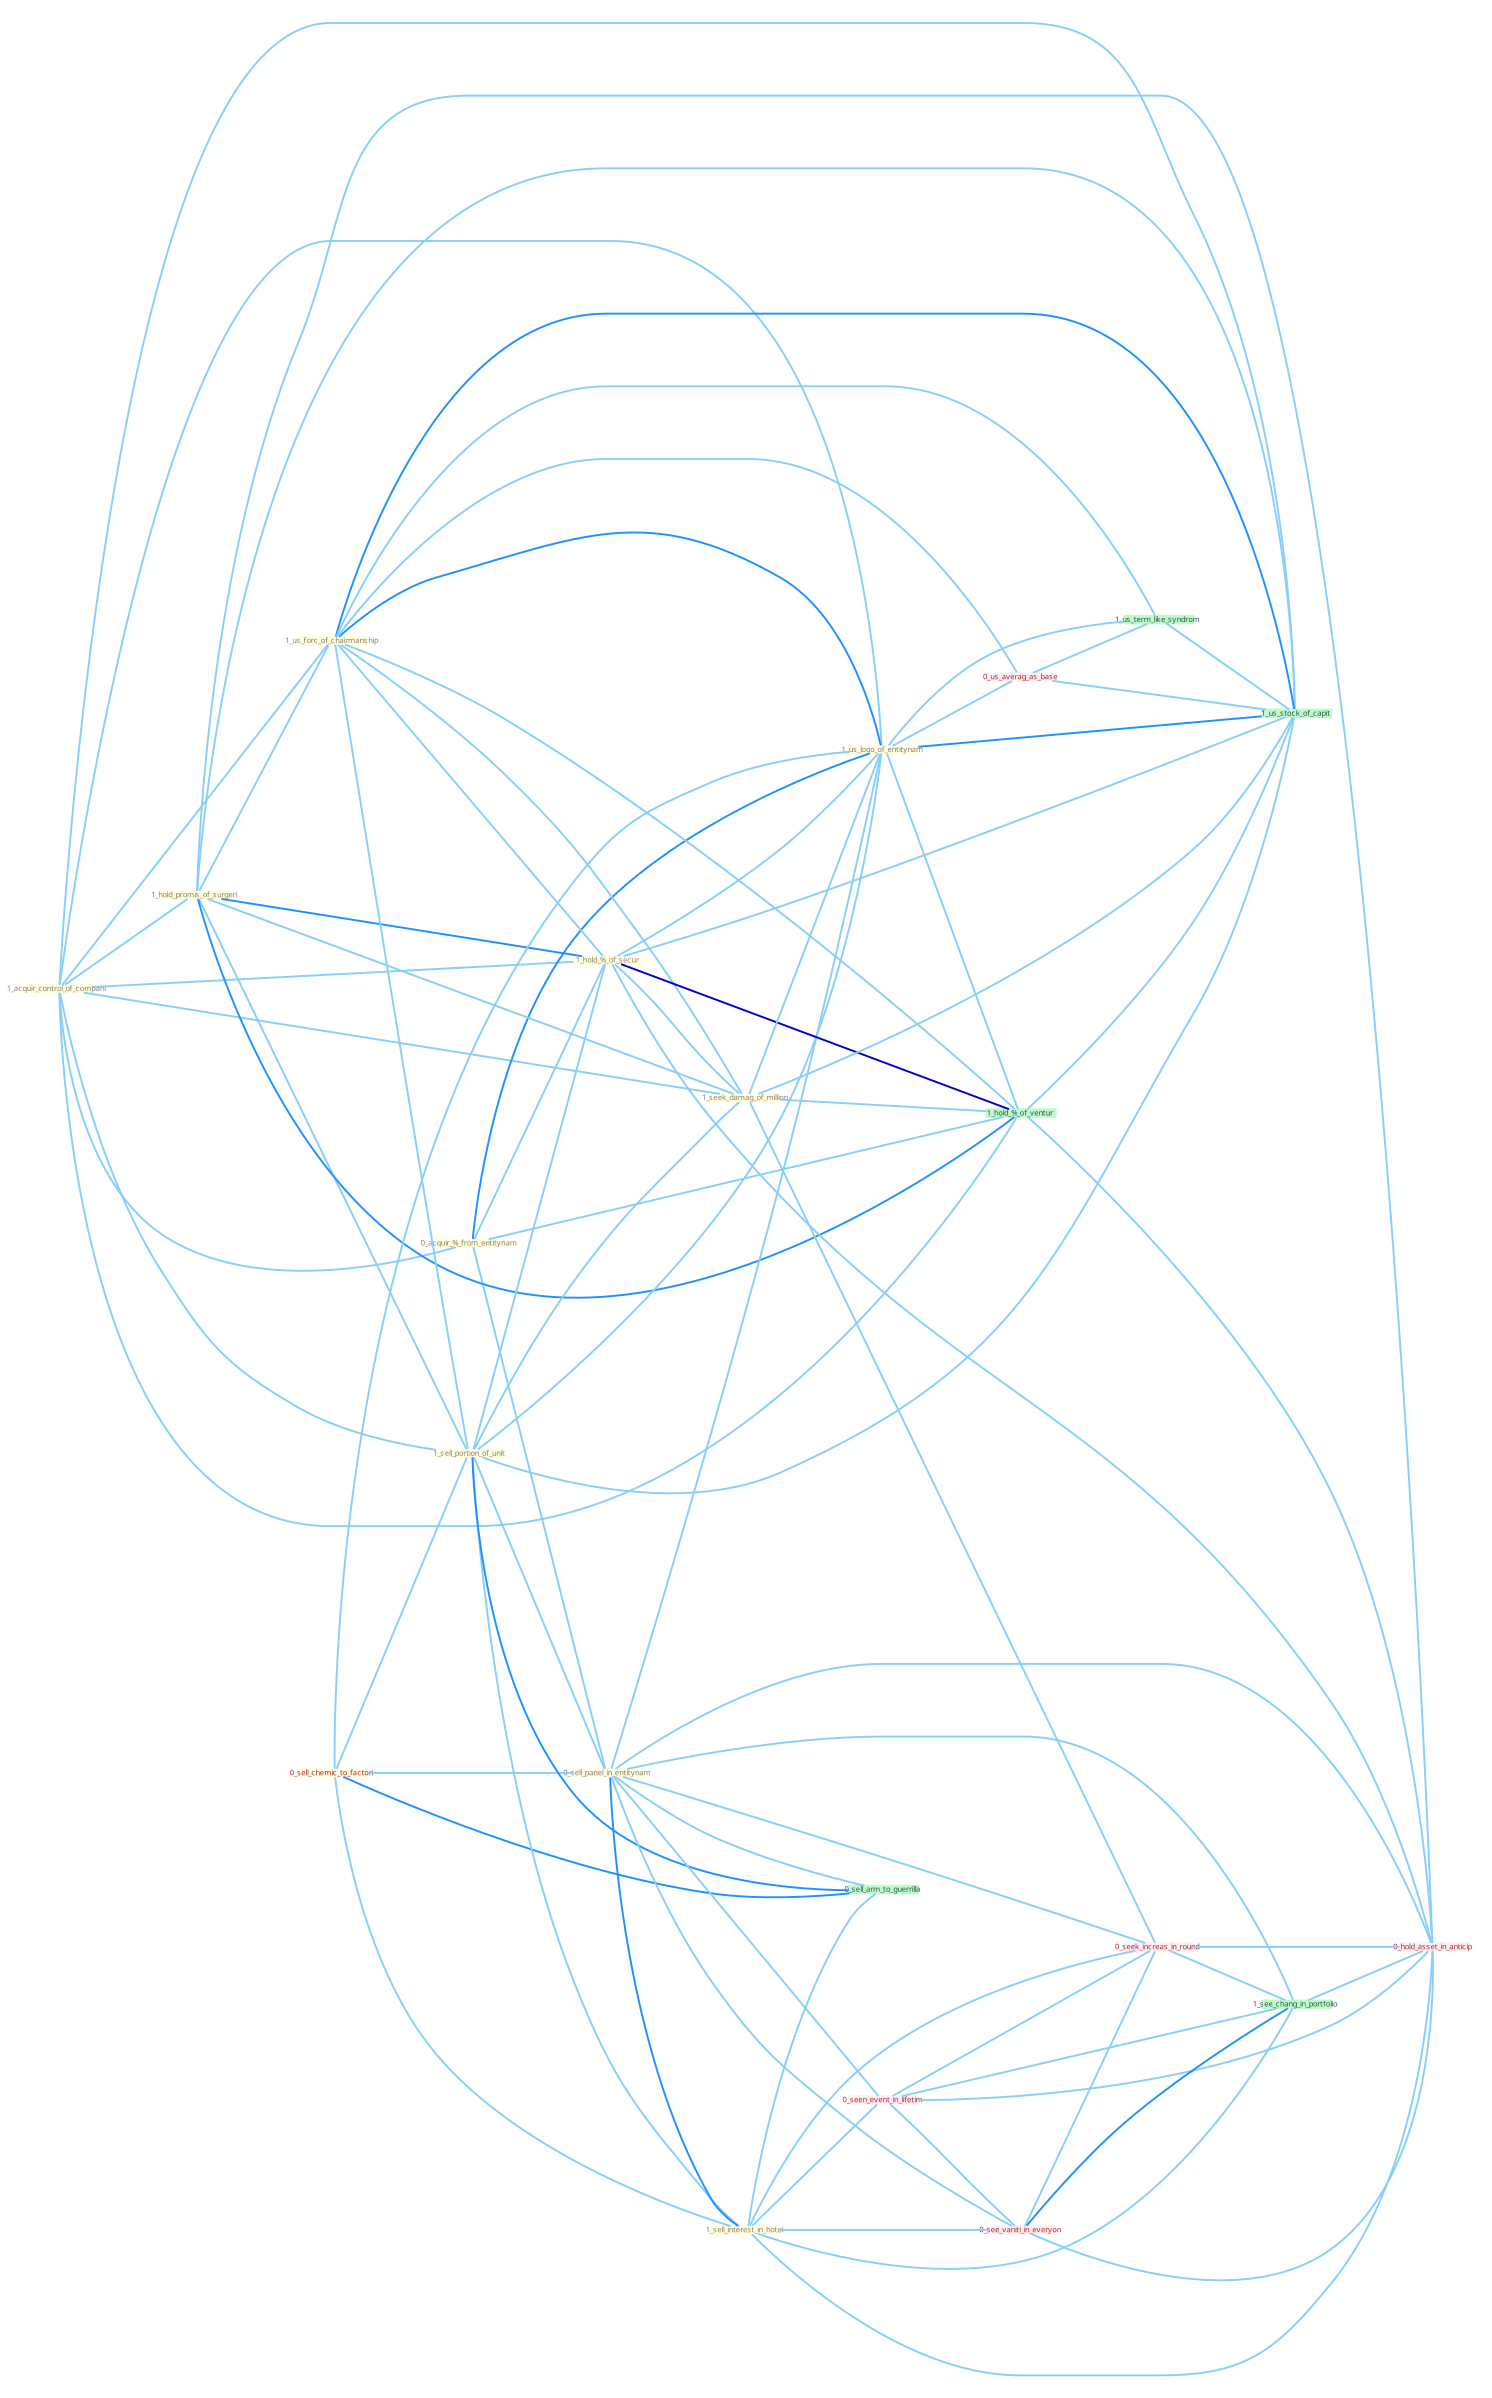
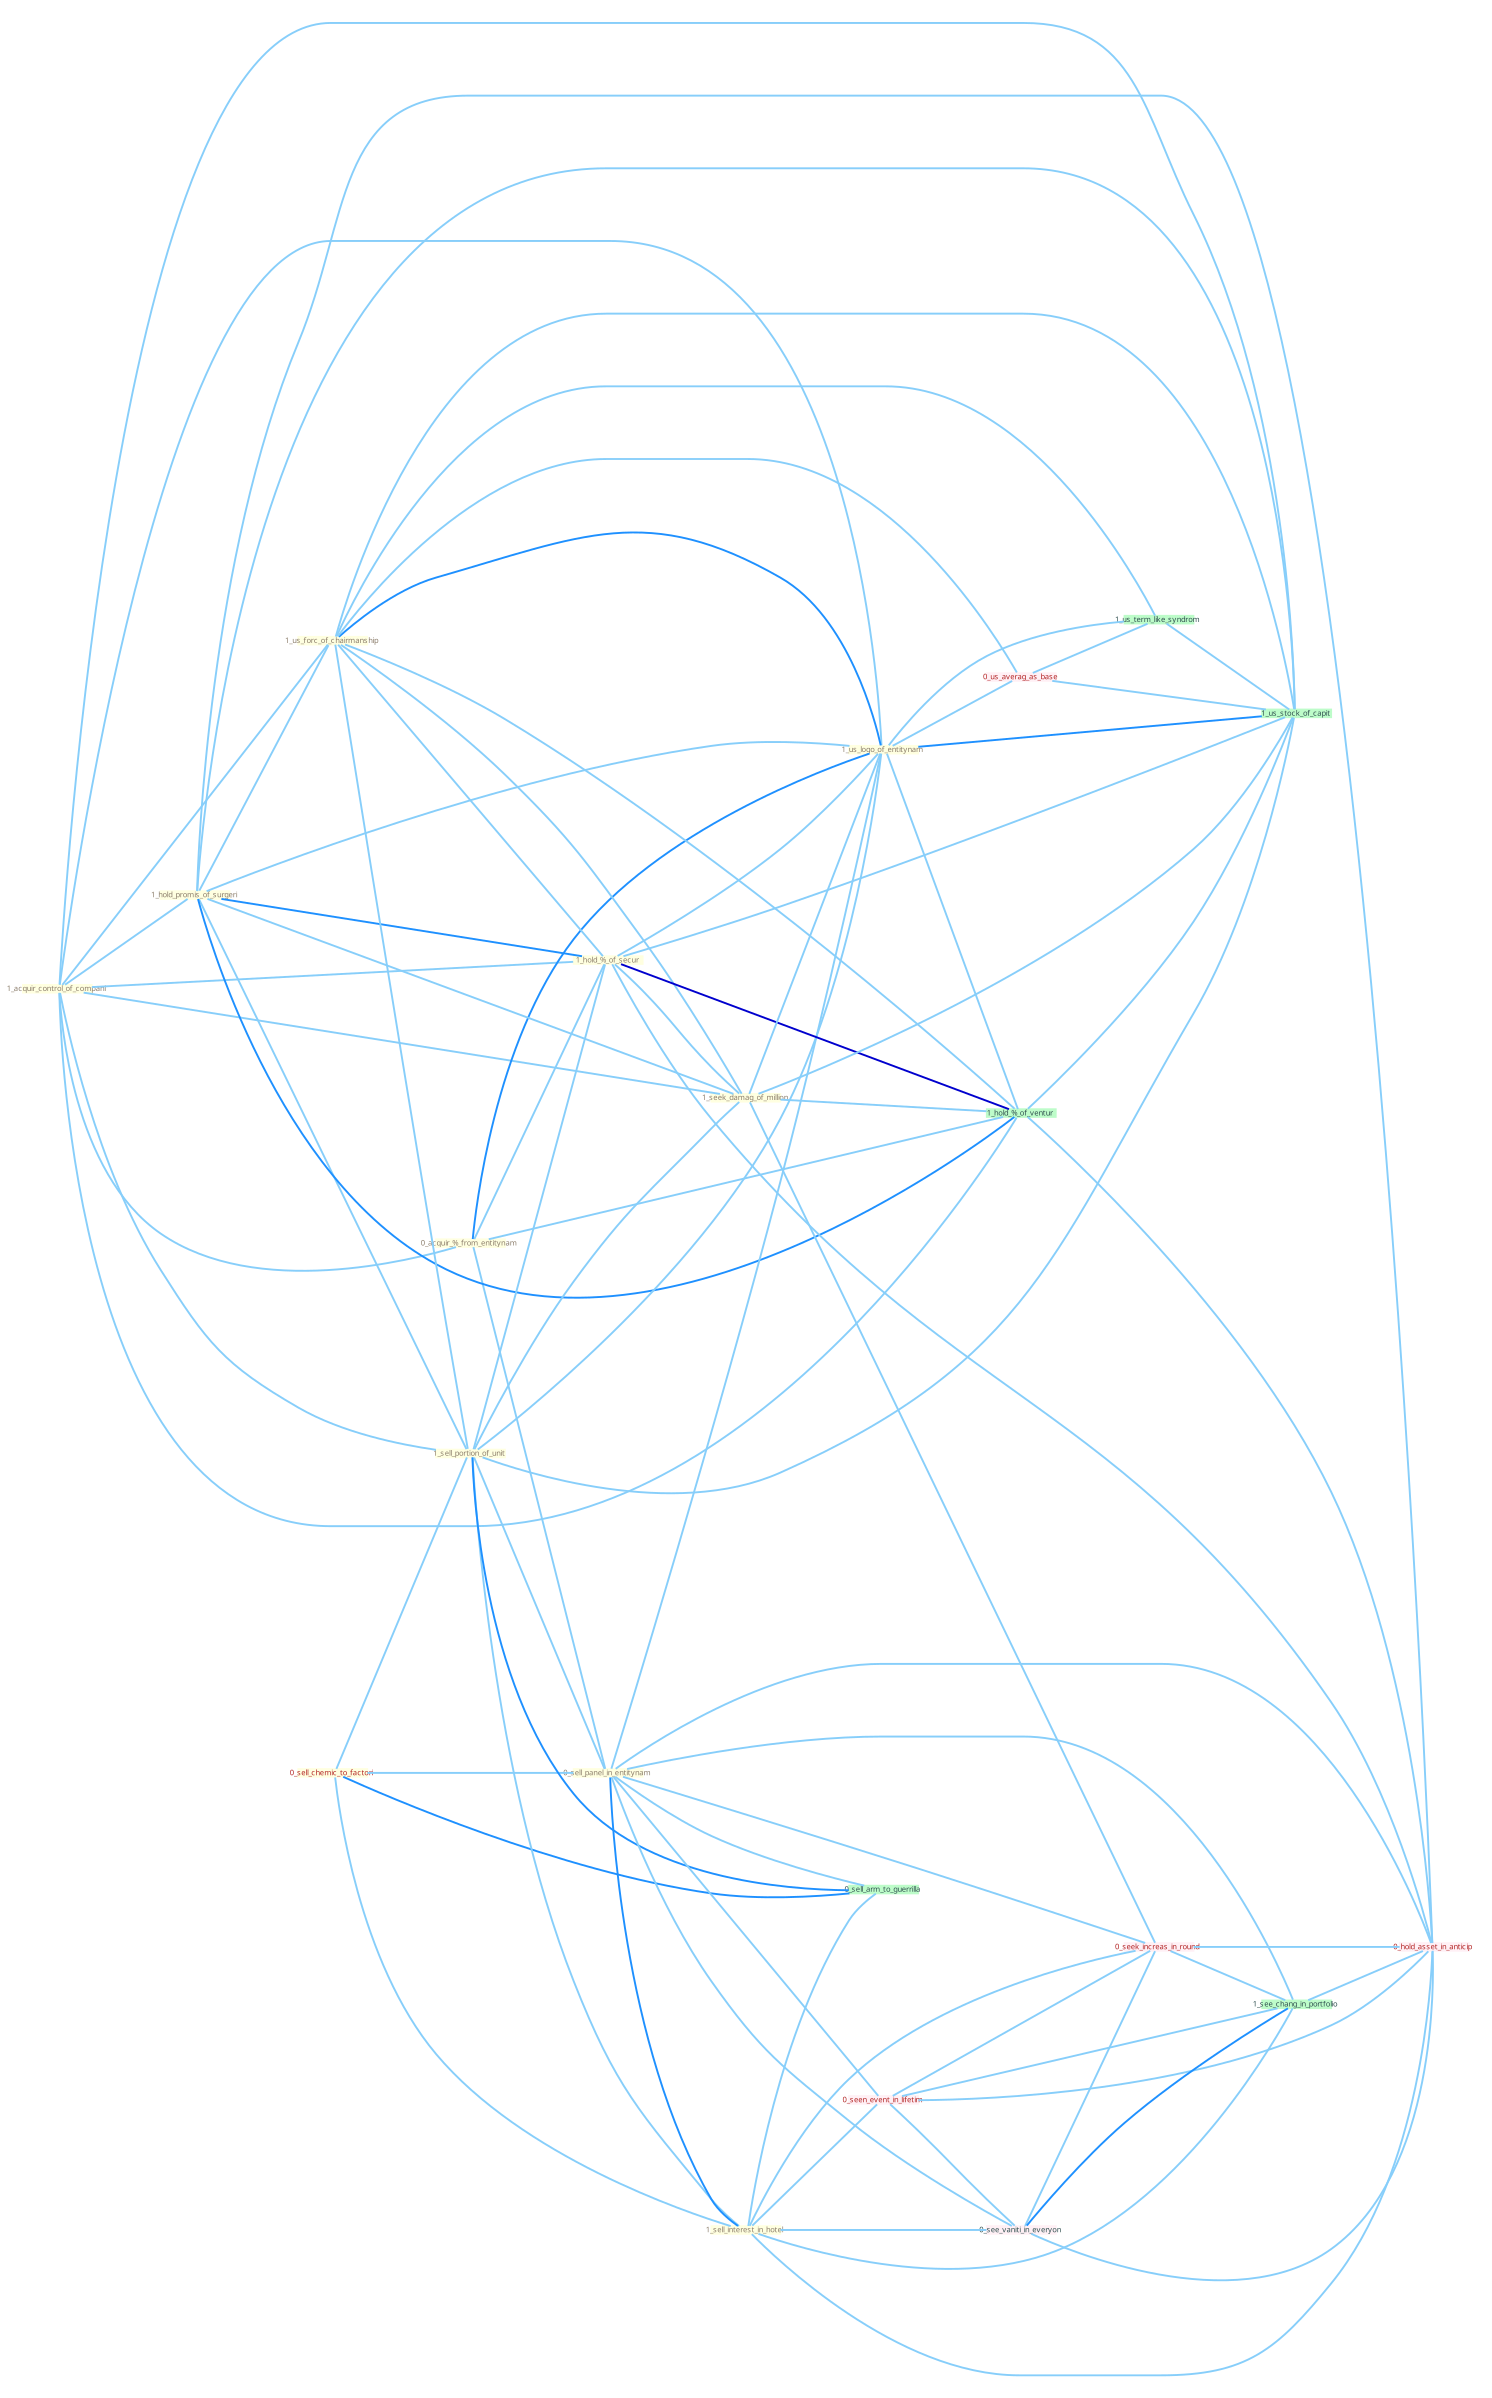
edge "1_us_forc_of_chairmanship" -- "1_us_stock_of_capit": color #1e90ff -> #87cefa
edge "1_us_logo_of_entitynam" -- "0_sell_chemic_to_factori": now "1_us_logo_of_entitynam" -- "1_hold_promis_of_surgeri"
node "0_see_vaniti_in_everyon": fontcolor #b22222 -> #2f4f4f
